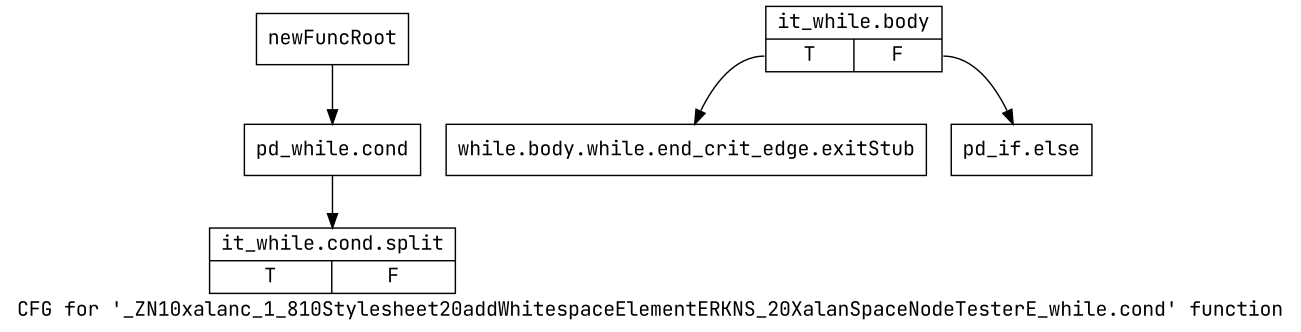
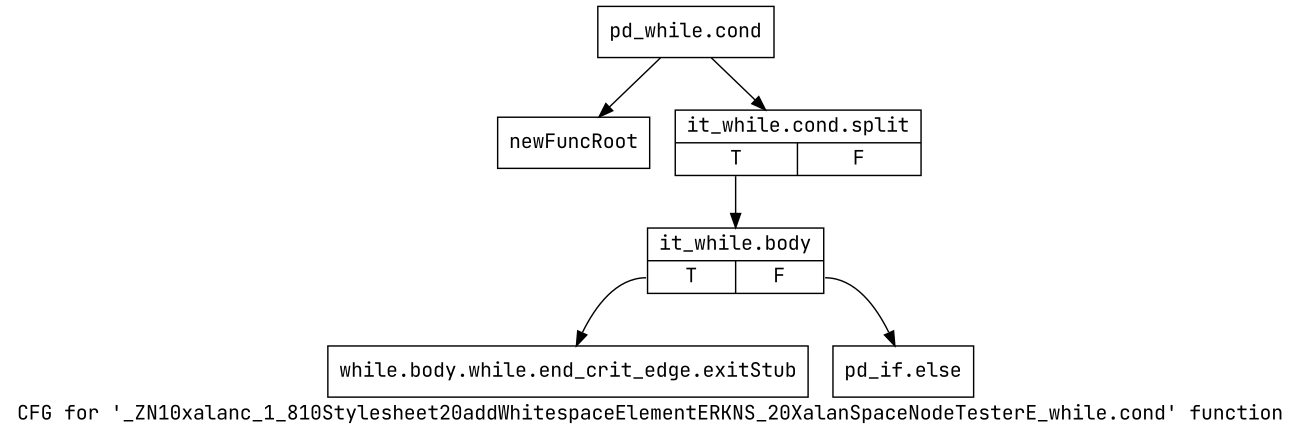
edge "newFuncRoot" -> "pd_while.cond": reversed
edge "it_while.cond.split" -> "it_while.body": added
